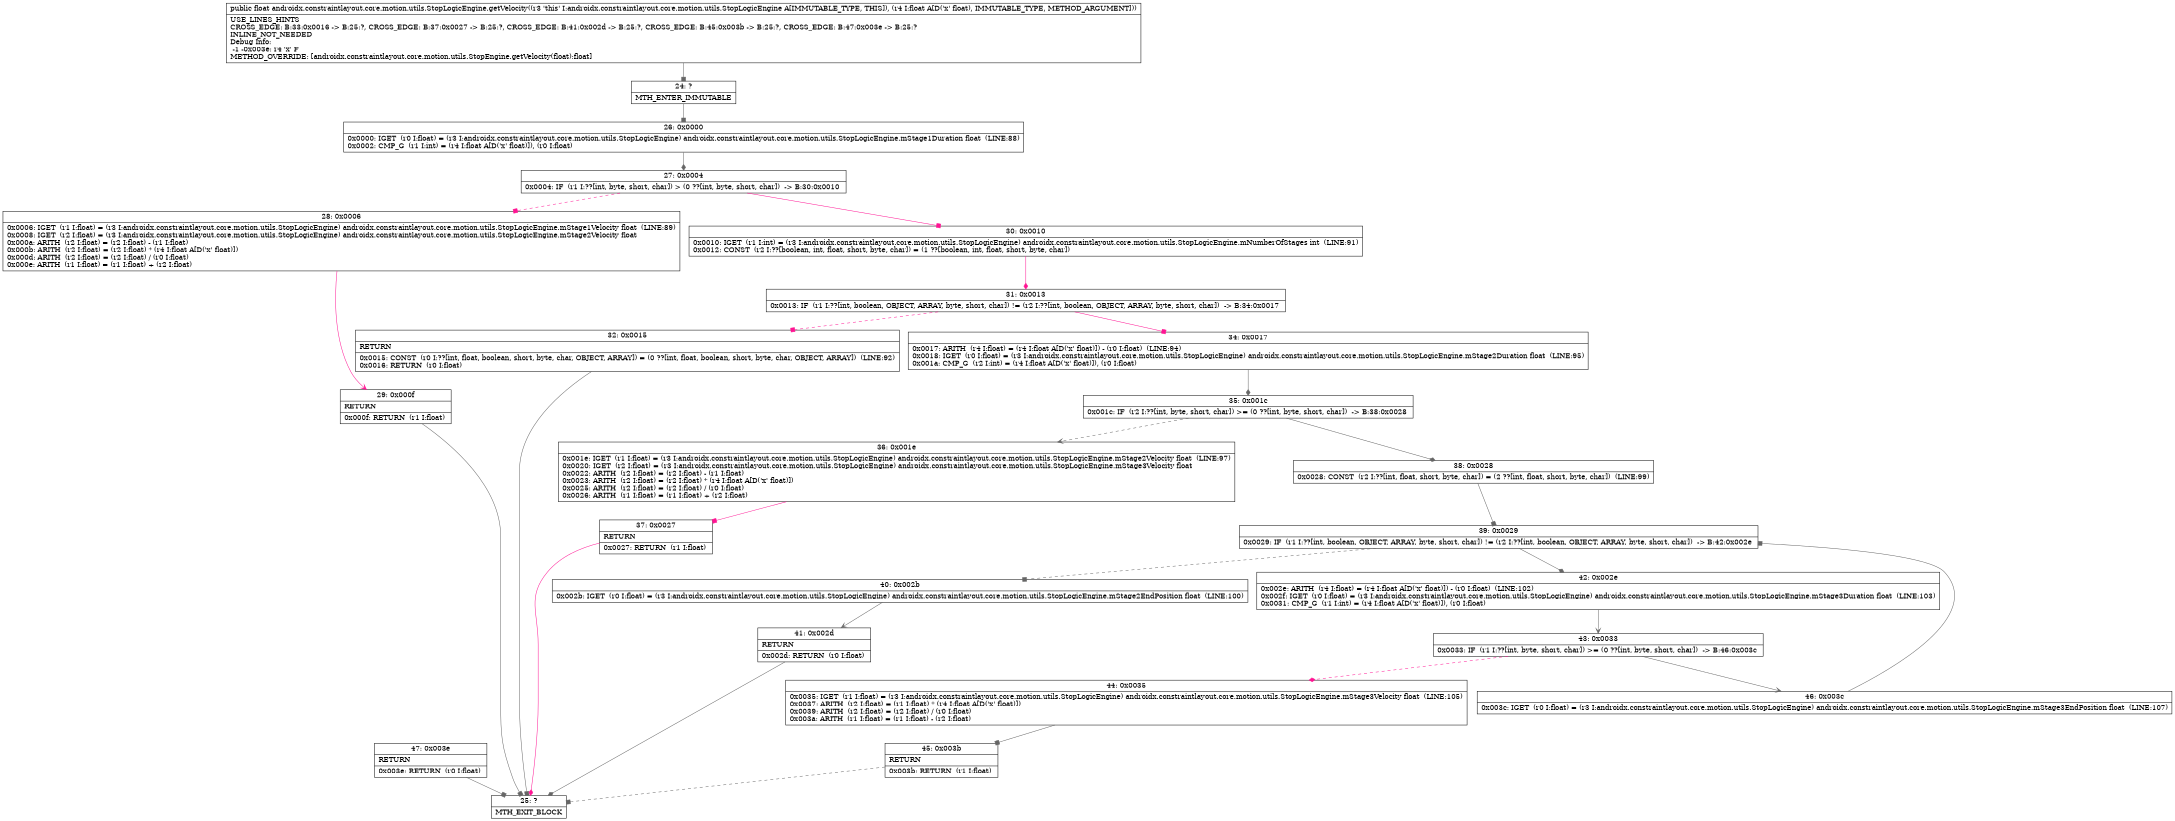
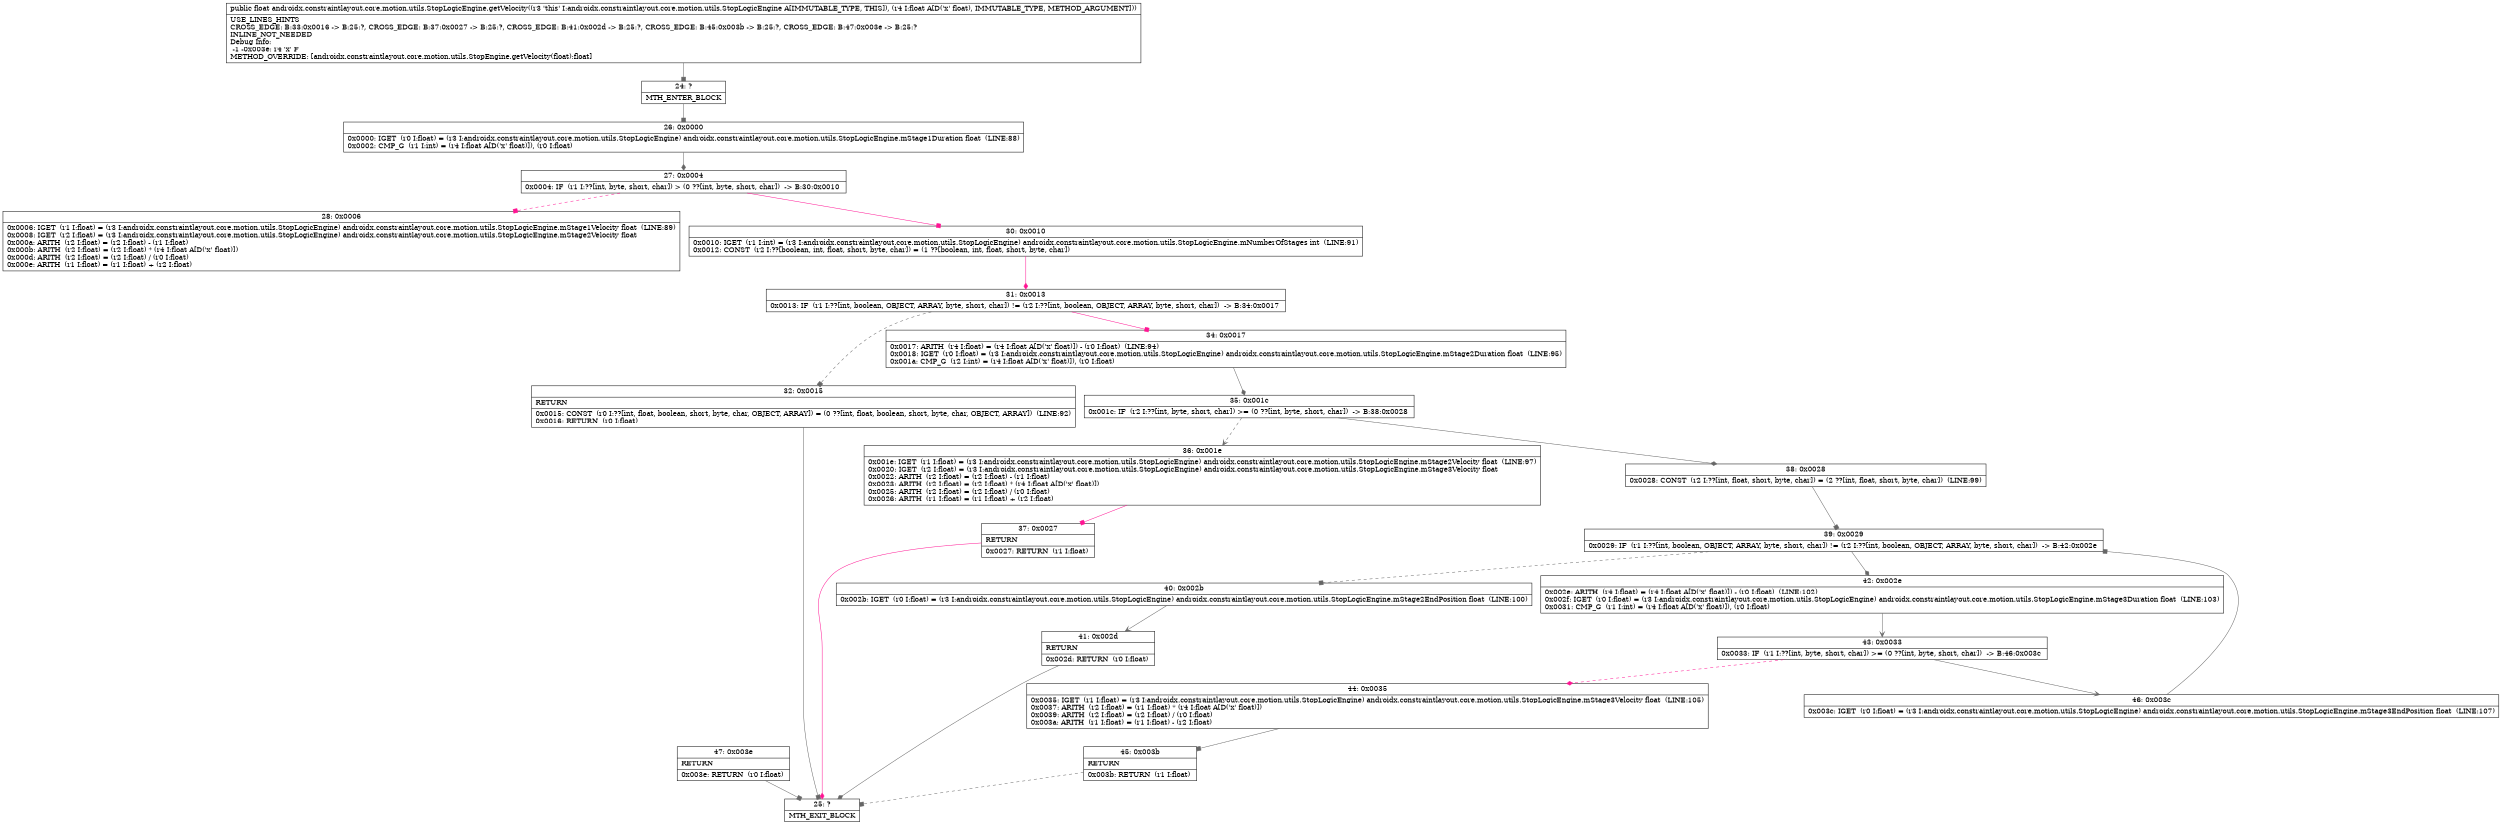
node "24: ?": text "MTH_ENTER_IMMUTABLE" -> "MTH_ENTER_BLOCK"
edge "31: 0x0013" -> "32: 0x0015": color deeppink -> gray40
node "29: 0x000f": removed
